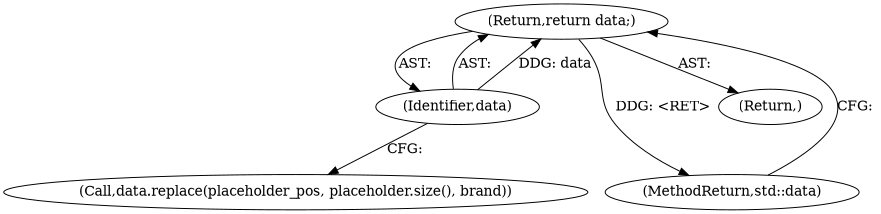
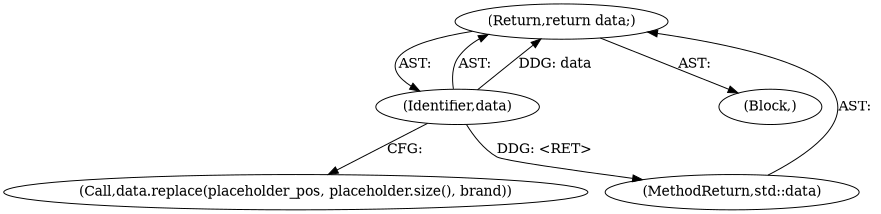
node "(Return,)": label "(Return,)" -> "(Block,)"
edge "(MethodReturn,std::data)" -> "(Return,return data;)": label "CFG: " -> "AST: "
edge "(Return,return data;)" -> "(MethodReturn,std::data)": now "(Identifier,data)" -> "(MethodReturn,std::data)"
